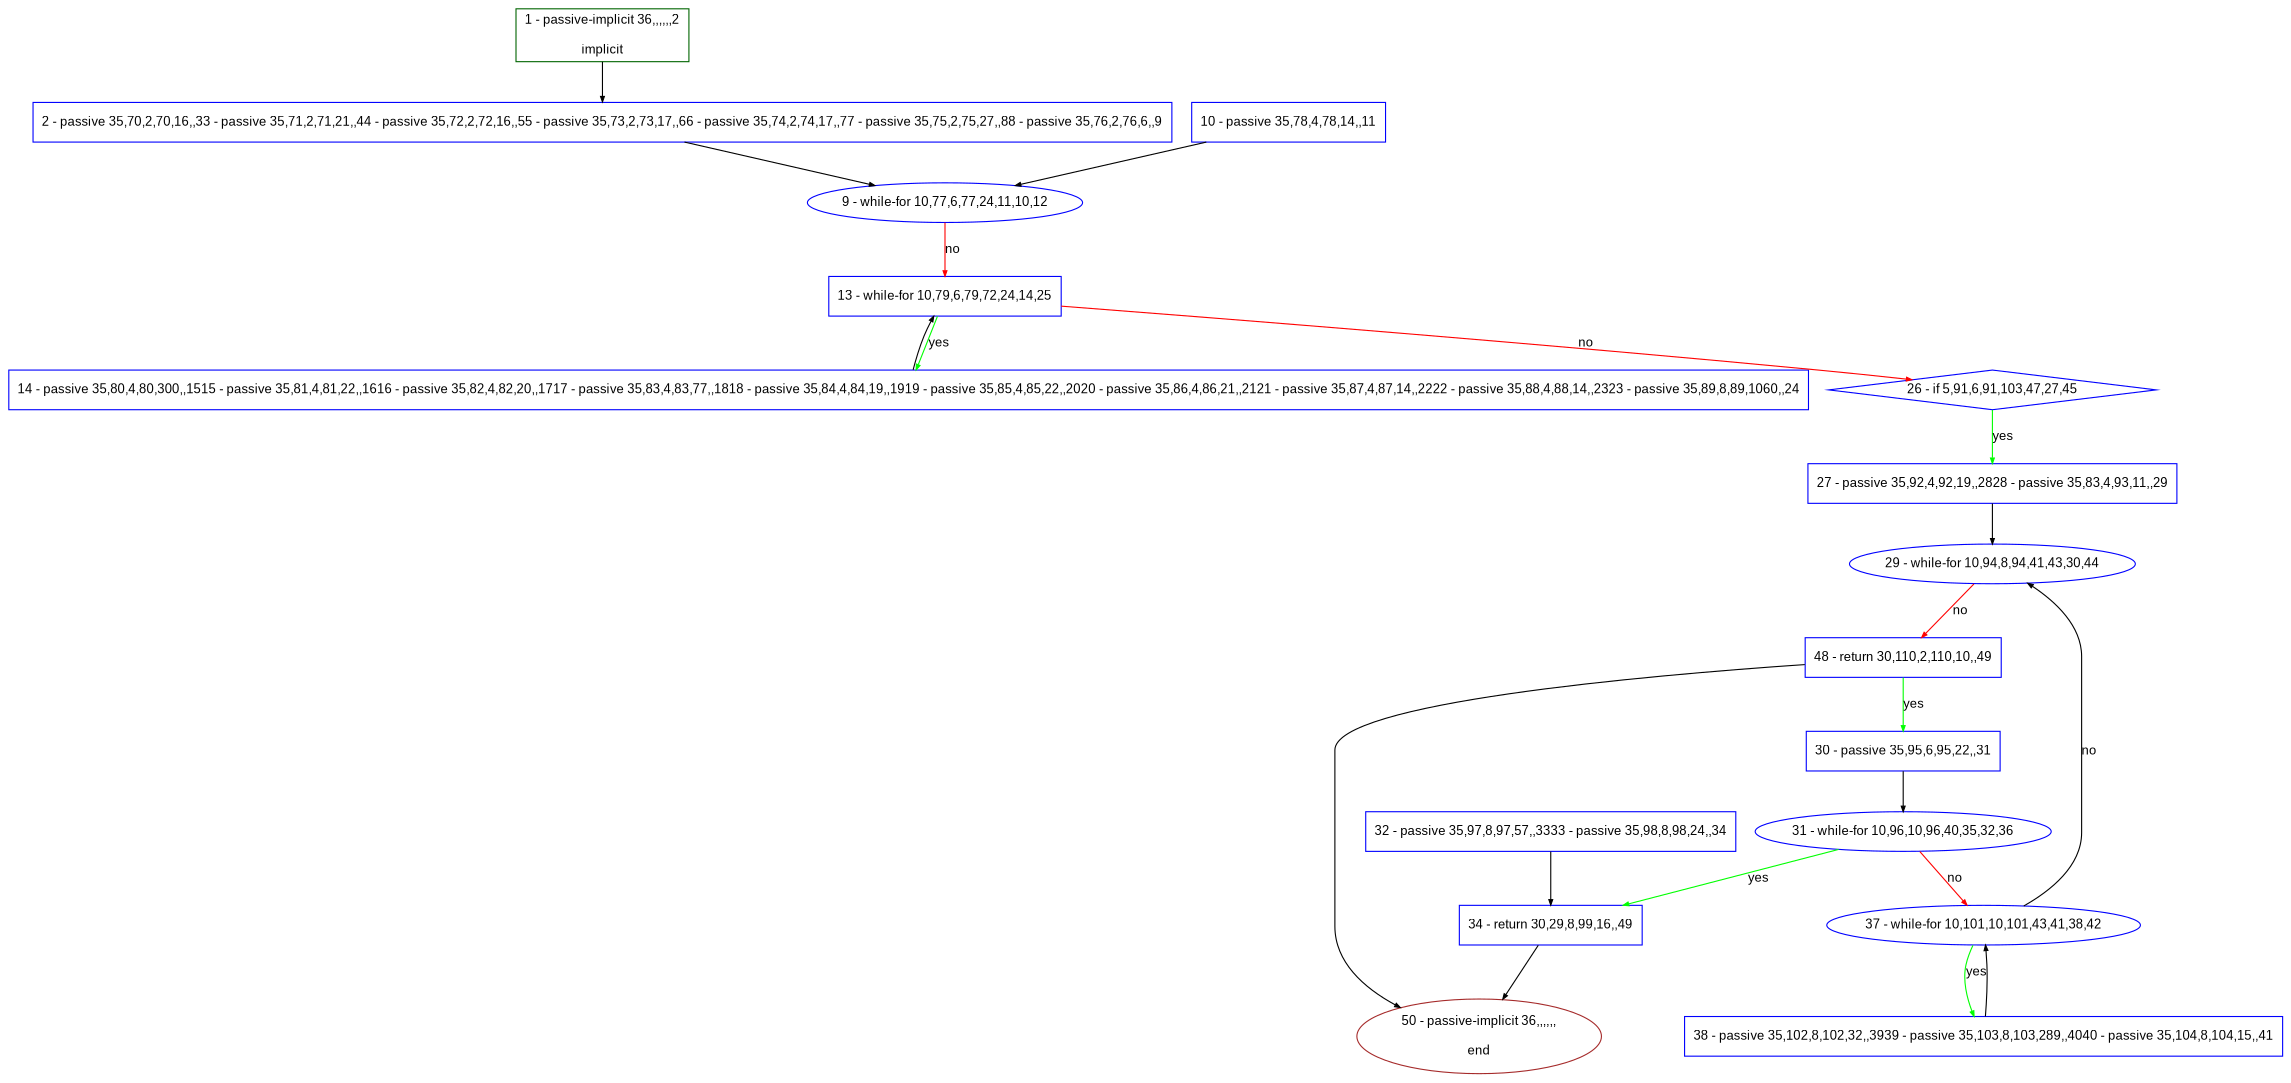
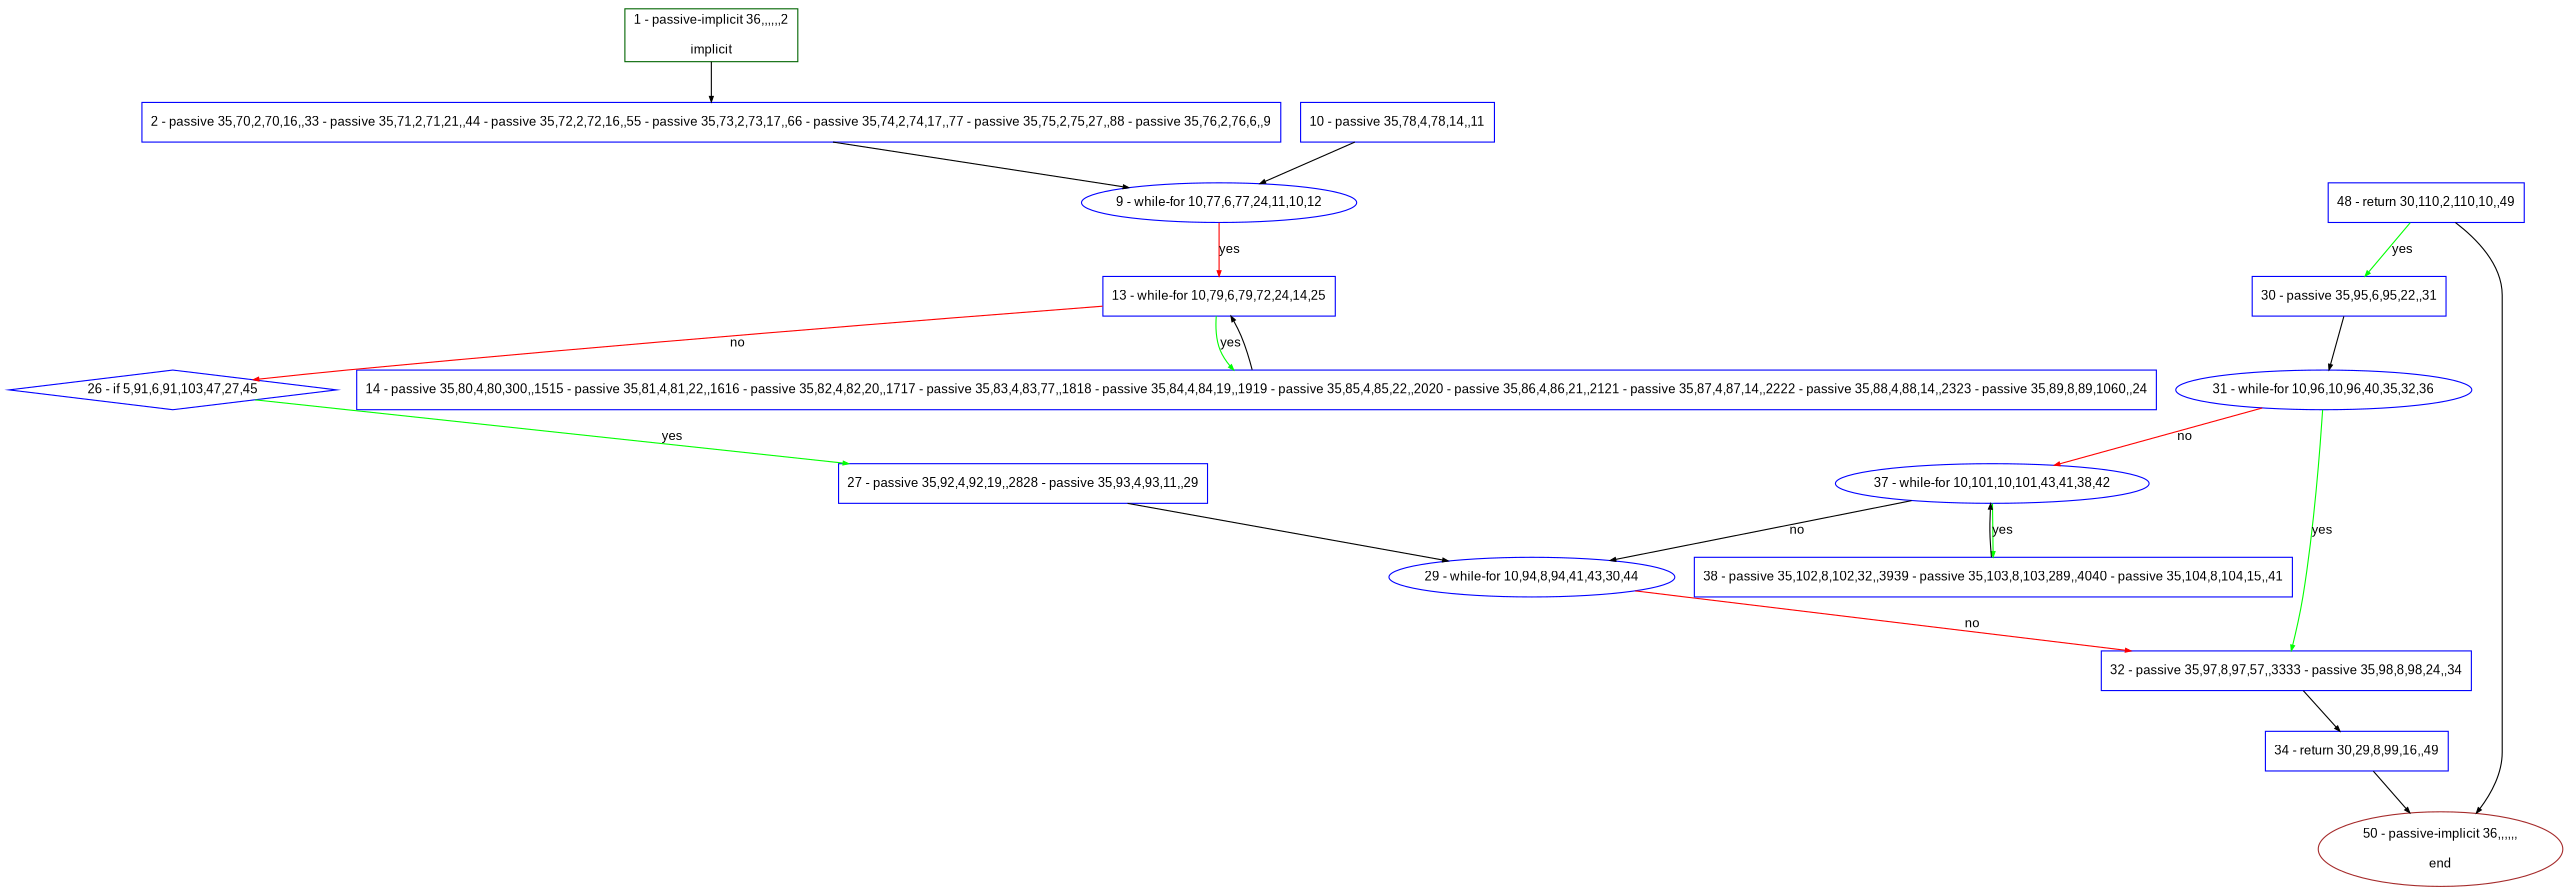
edge "9 - while-for 10,77,6,77,24,11,10,12" -> "13 - while-for 10,79,6,79,72,24,14,25": label "no" -> "yes"
node "27 - passive 35,92,4,92,19,,2828 - passive 35,83,4,93,11,,29": label "27 - passive 35,92,4,92,19,,2828 - passive 35,83,4,93,11,,29" -> "27 - passive 35,92,4,92,19,,2828 - passive 35,93,4,93,11,,29"
edge "29 - while-for 10,94,8,94,41,43,30,44" -> "48 - return 30,110,2,110,10,,49": now "29 - while-for 10,94,8,94,41,43,30,44" -> "32 - passive 35,97,8,97,57,,3333 - passive 35,98,8,98,24,,34"
edge "31 - while-for 10,96,10,96,40,35,32,36" -> "34 - return 30,29,8,99,16,,49": now "31 - while-for 10,96,10,96,40,35,32,36" -> "32 - passive 35,97,8,97,57,,3333 - passive 35,98,8,98,24,,34"
